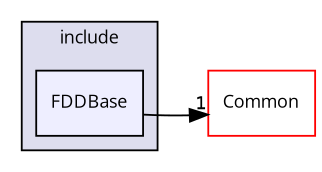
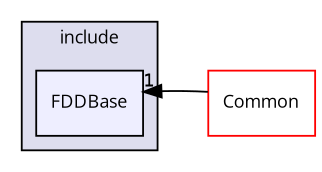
edge "FDDBase" -> "Common": reversed
